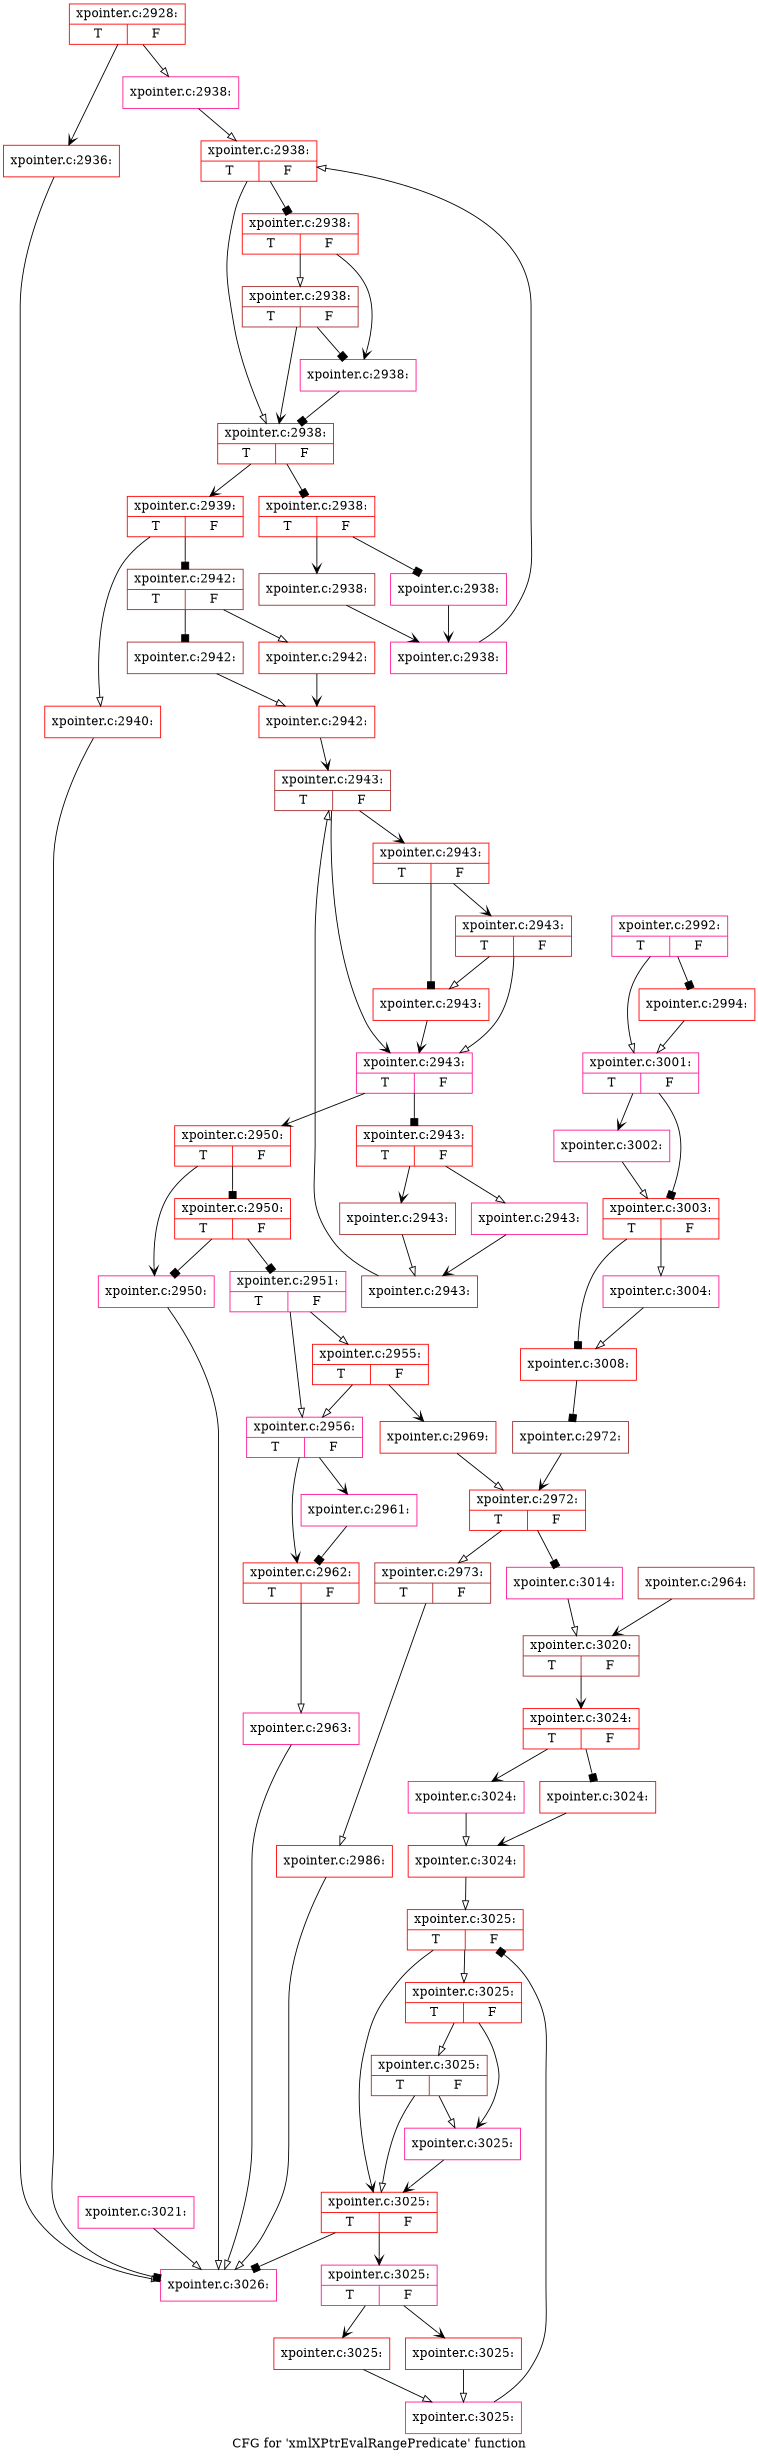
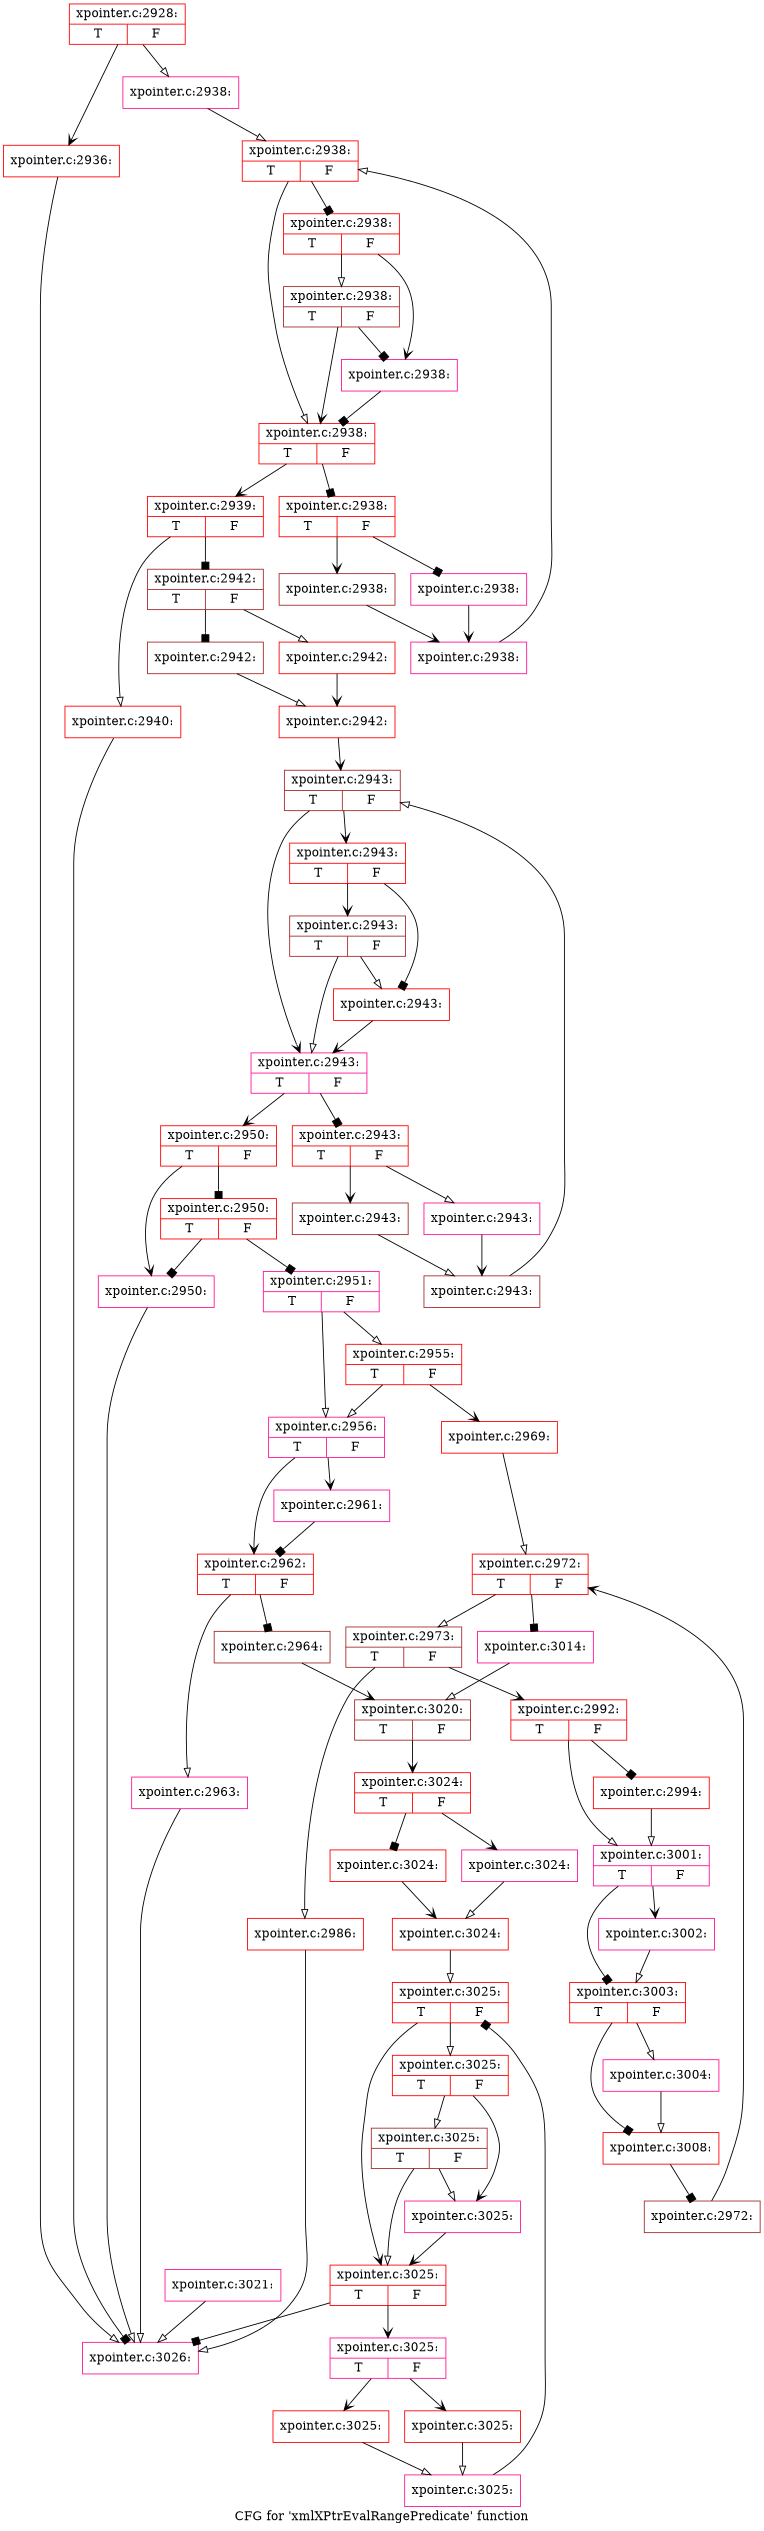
node "xpointer.c:2992:": color deeppink -> red
edge "xpointer.c:2962:" -> "xpointer.c:2964:": added
edge "xpointer.c:2973:" -> "xpointer.c:2992:": added
